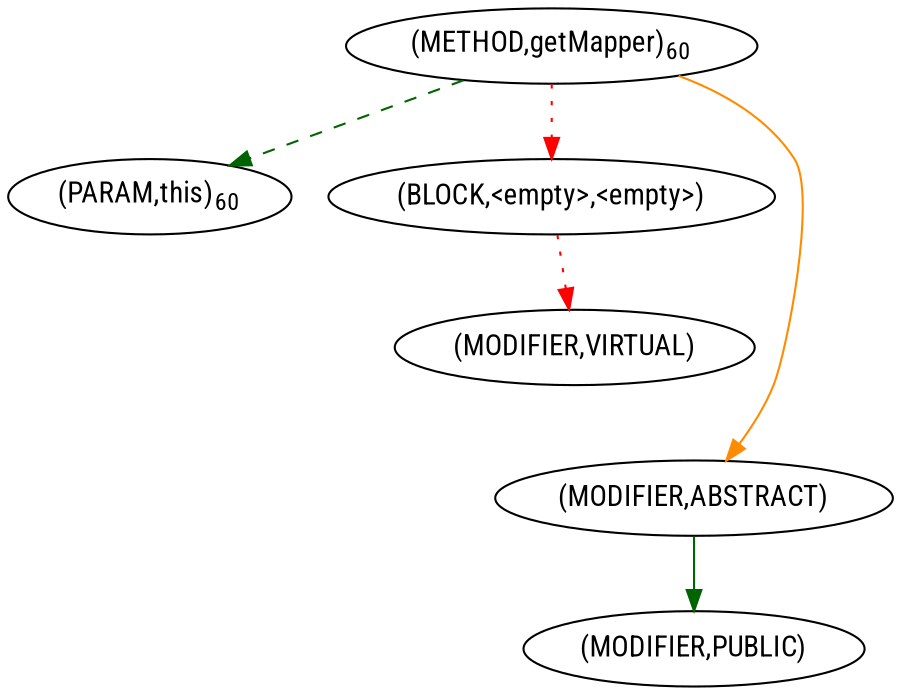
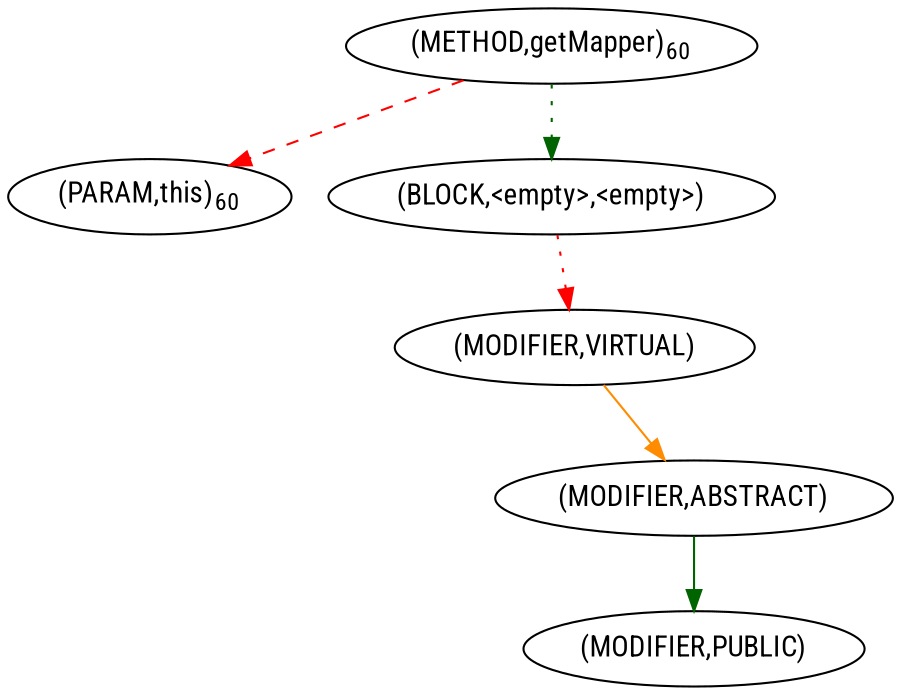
edge "(METHOD,getMapper)" -> "(BLOCK,<empty>,<empty>)": color red -> darkgreen
edge "(METHOD,getMapper)" -> "(PARAM,this)": color darkgreen -> red
edge "(METHOD,getMapper)" -> "(MODIFIER,ABSTRACT)": now "(MODIFIER,VIRTUAL)" -> "(MODIFIER,ABSTRACT)"
